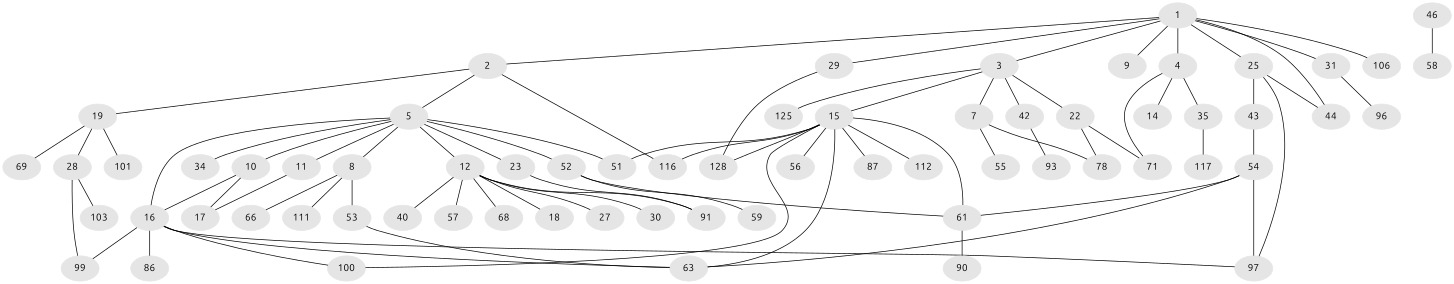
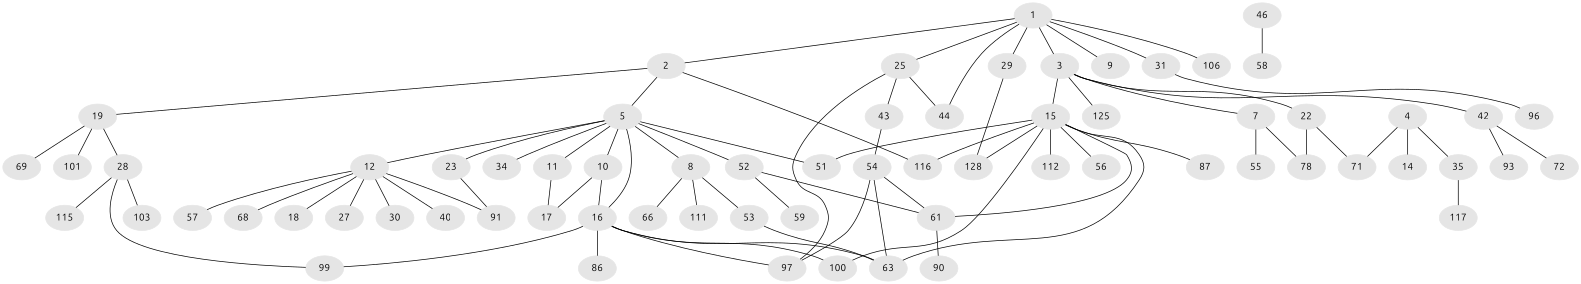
edge "1" -- "4": removed
node "72": added
node "115": added
